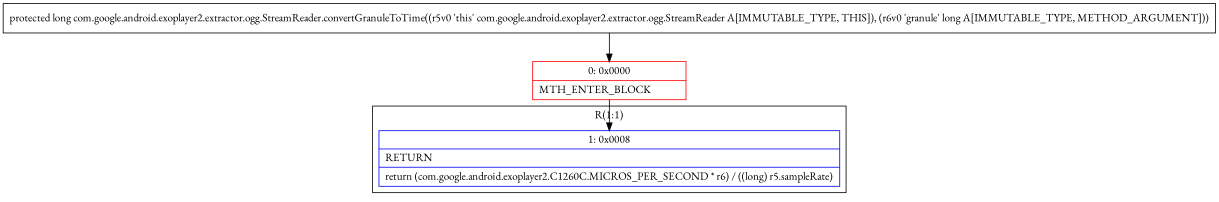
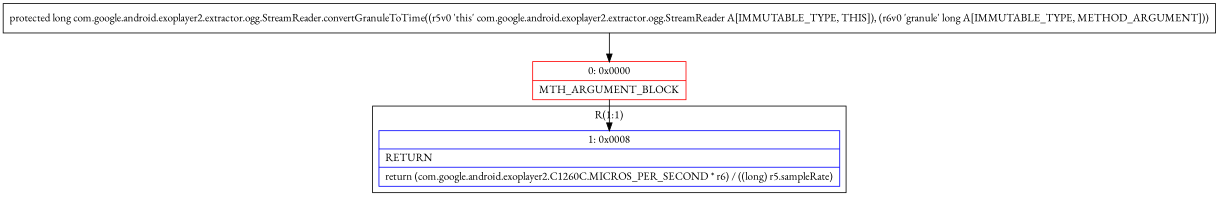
node "0: 0x0000": text "MTH_ENTER_BLOCK" -> "MTH_ARGUMENT_BLOCK"
